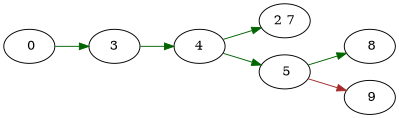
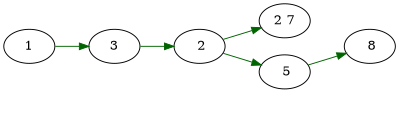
node "0": label "0" -> "1"
node "4": label "4" -> "2"
node "9": removed
